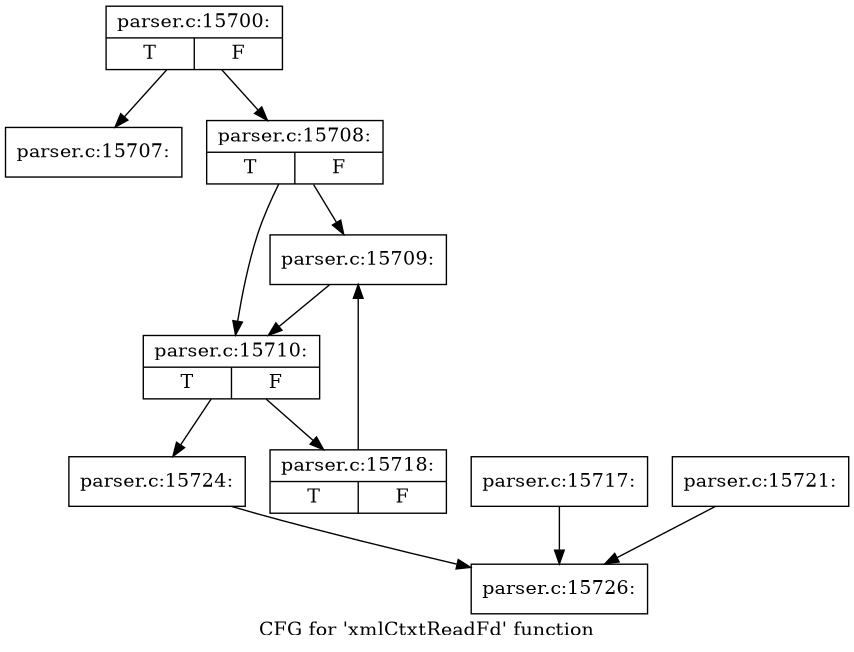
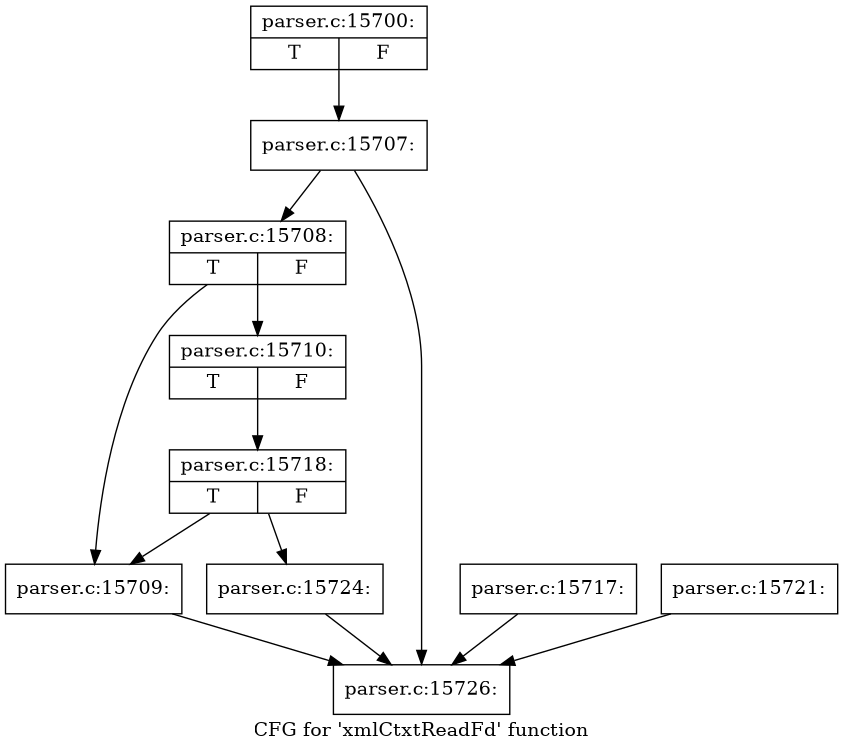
edge "parser.c:15700:" -> "parser.c:15708:": now "parser.c:15707:" -> "parser.c:15708:"
edge "parser.c:15709:" -> "parser.c:15710:": now "parser.c:15709:" -> "parser.c:15726:"
edge "parser.c:15707:" -> "parser.c:15726:": added
edge "parser.c:15710:" -> "parser.c:15724:": now "parser.c:15718:" -> "parser.c:15724:"
